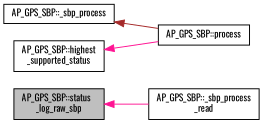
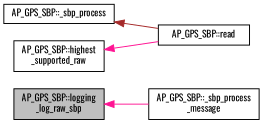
node "AP_GPS_SBP::process": label "AP_GPS_SBP::process" -> "AP_GPS_SBP::read"
node "AP_GPS_SBP::highest _supported_status": label "AP_GPS_SBP::highest _supported_status" -> "AP_GPS_SBP::highest _supported_raw"
node "AP_GPS_SBP::status _log_raw_sbp": label "AP_GPS_SBP::status _log_raw_sbp" -> "AP_GPS_SBP::logging _log_raw_sbp"
node "AP_GPS_SBP::_sbp_process _read": label "AP_GPS_SBP::_sbp_process _read" -> "AP_GPS_SBP::_sbp_process _message"
